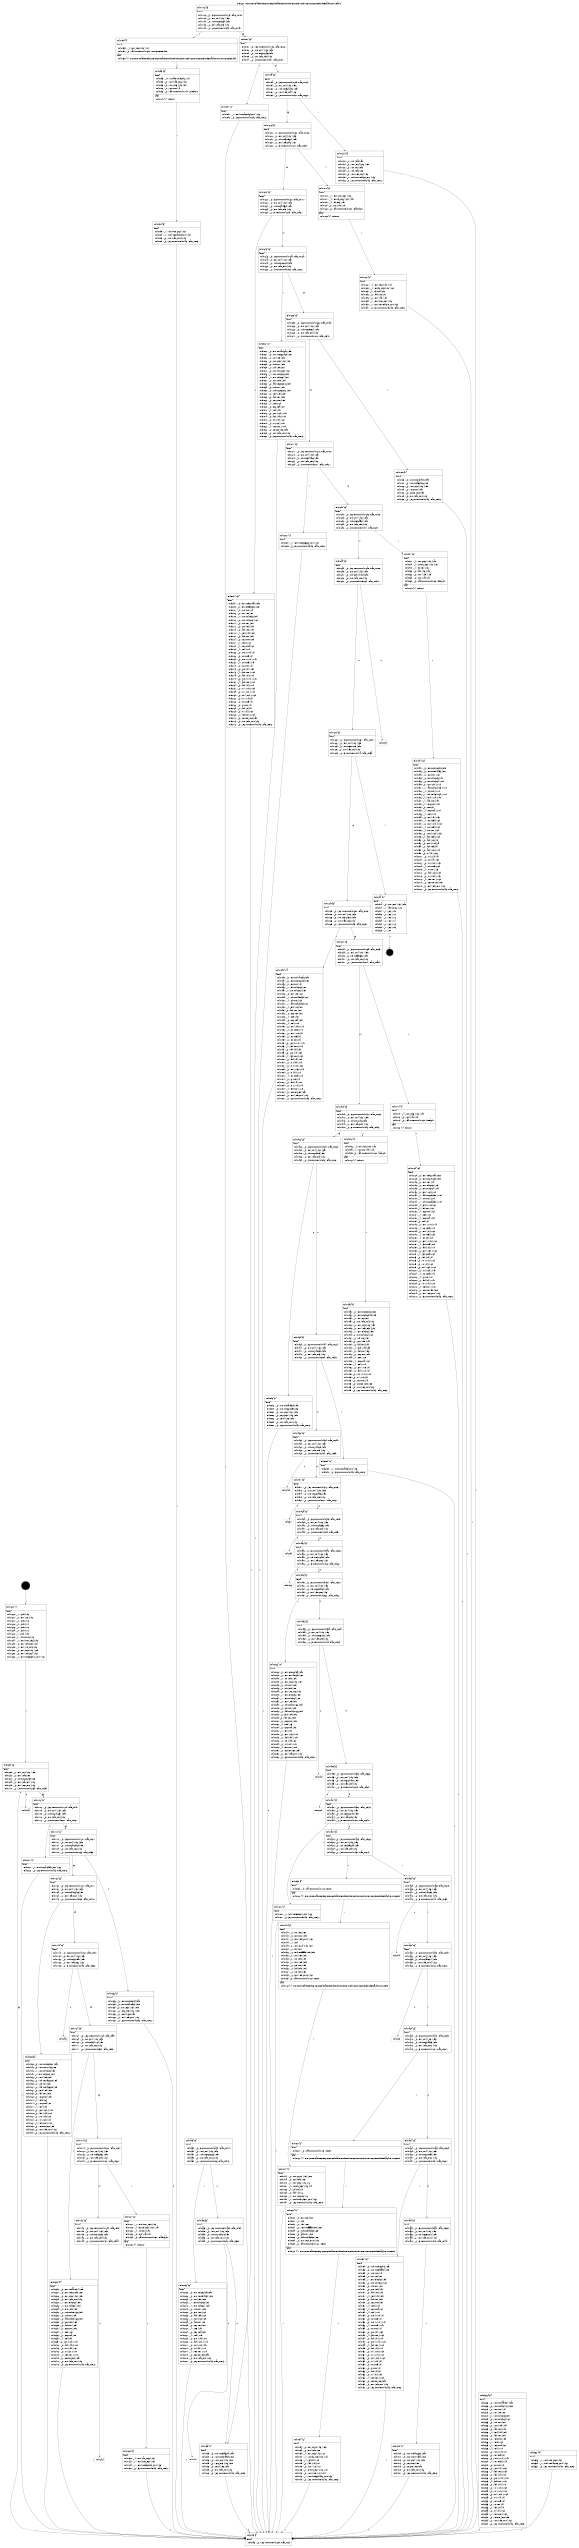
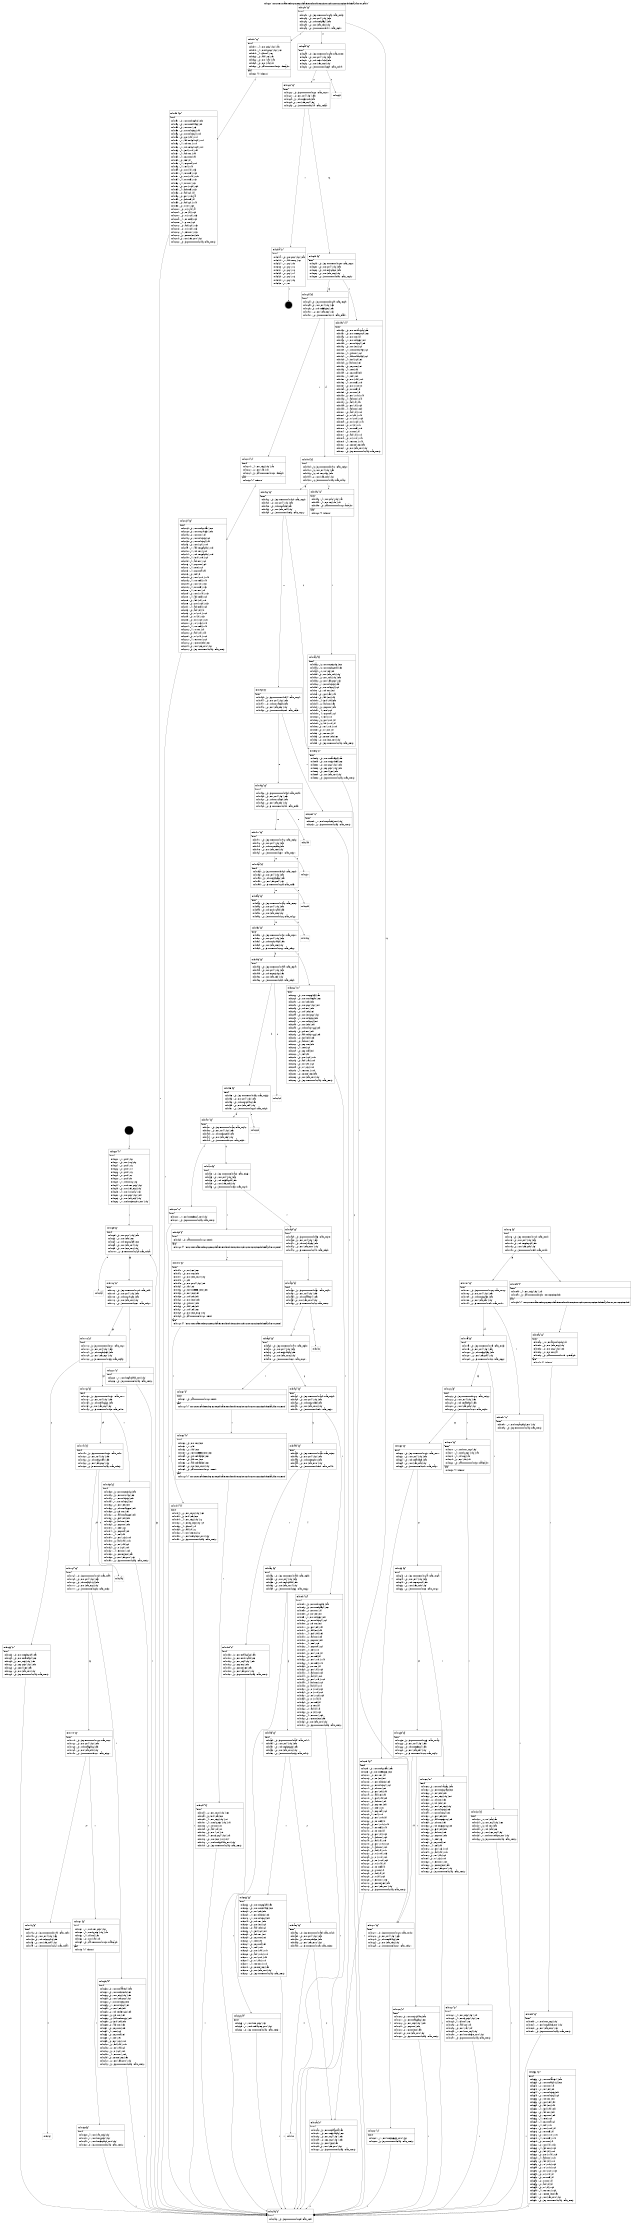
edge "0x401877 [25]" -> "0x401890 [25]": reversed
node "0x401ab6 [25]": added
node "0x40244b": removed
